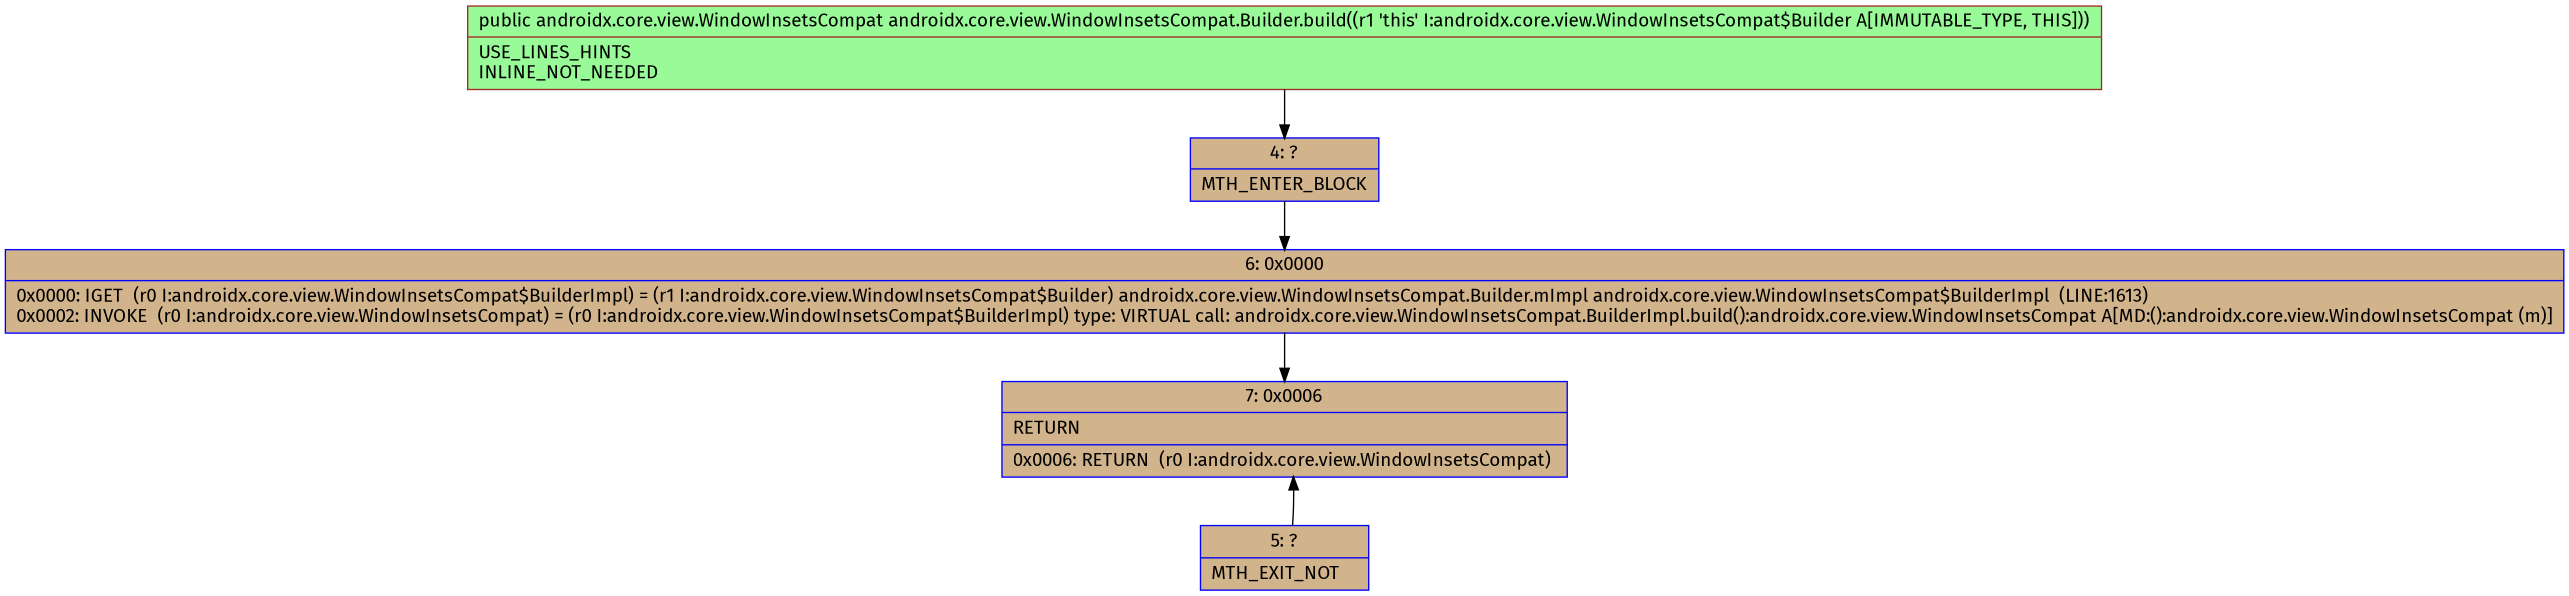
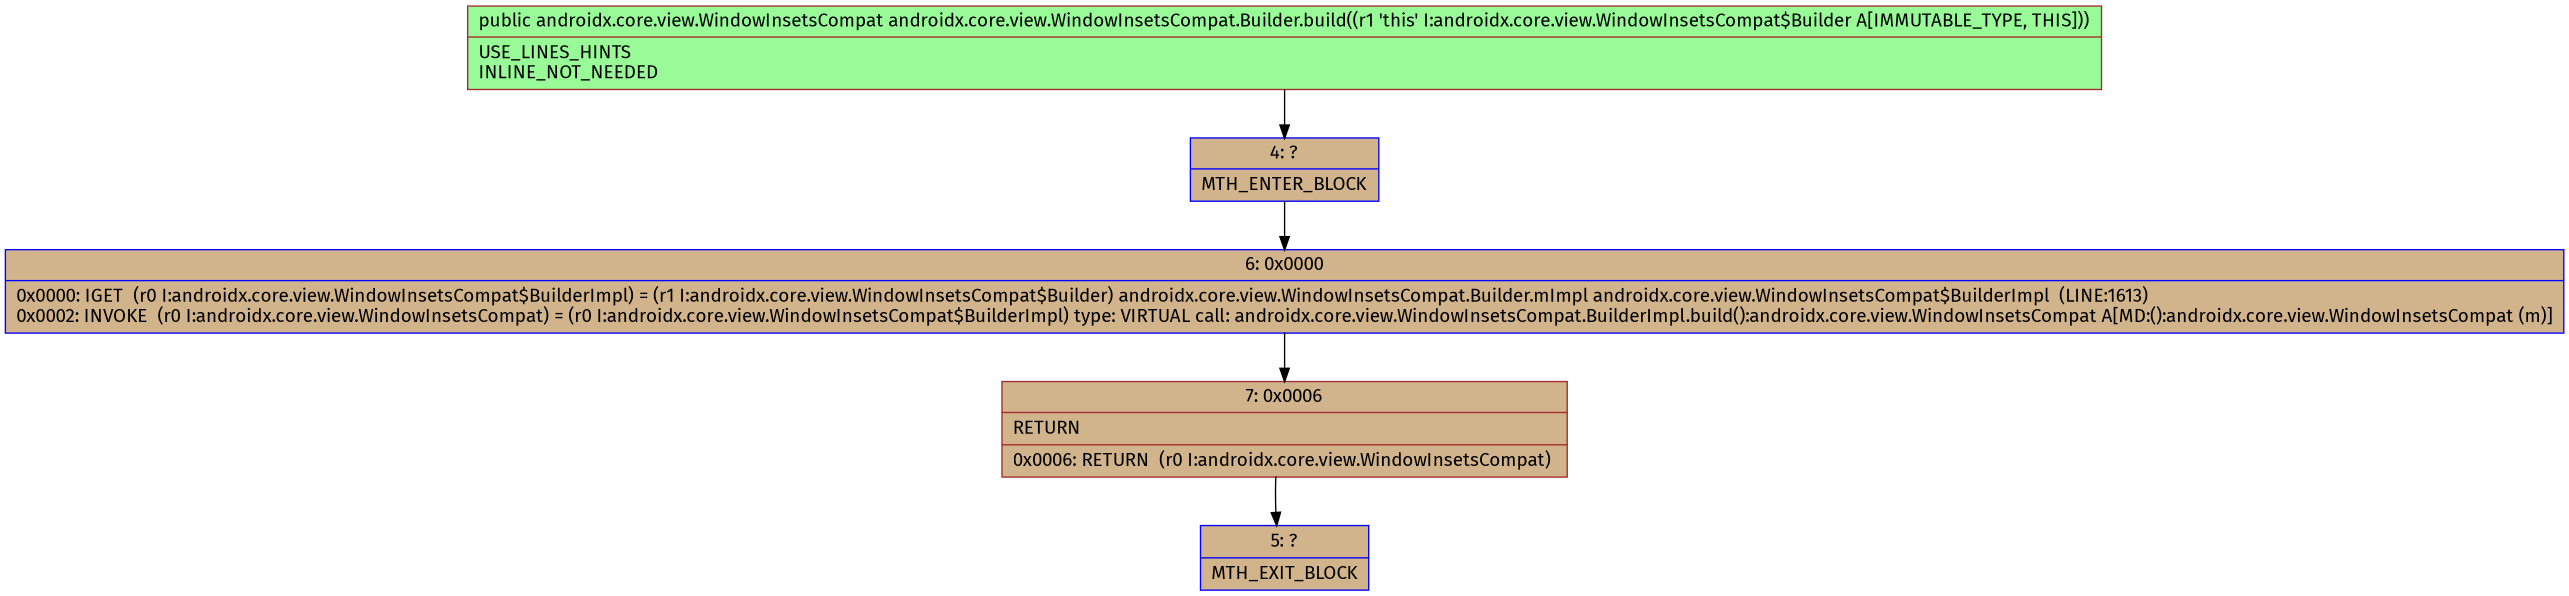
node "7: 0x0006": color blue -> brown
edge "5: ?" -> "7: 0x0006": reversed
node "5: ?": text "MTH_EXIT_NOT" -> "MTH_EXIT_BLOCK"
